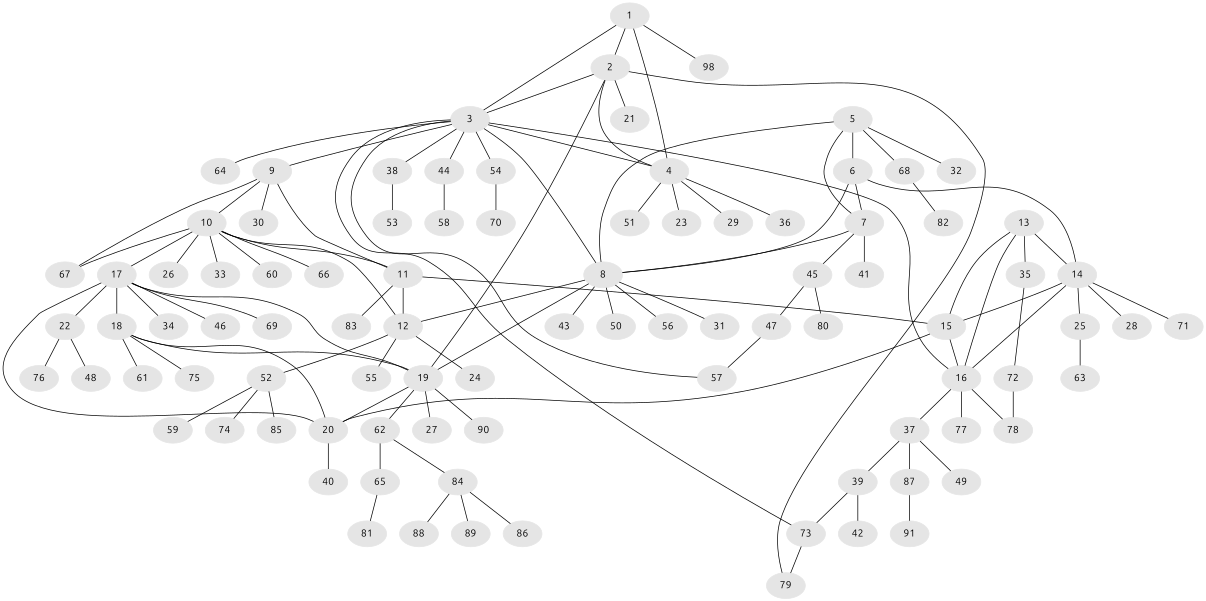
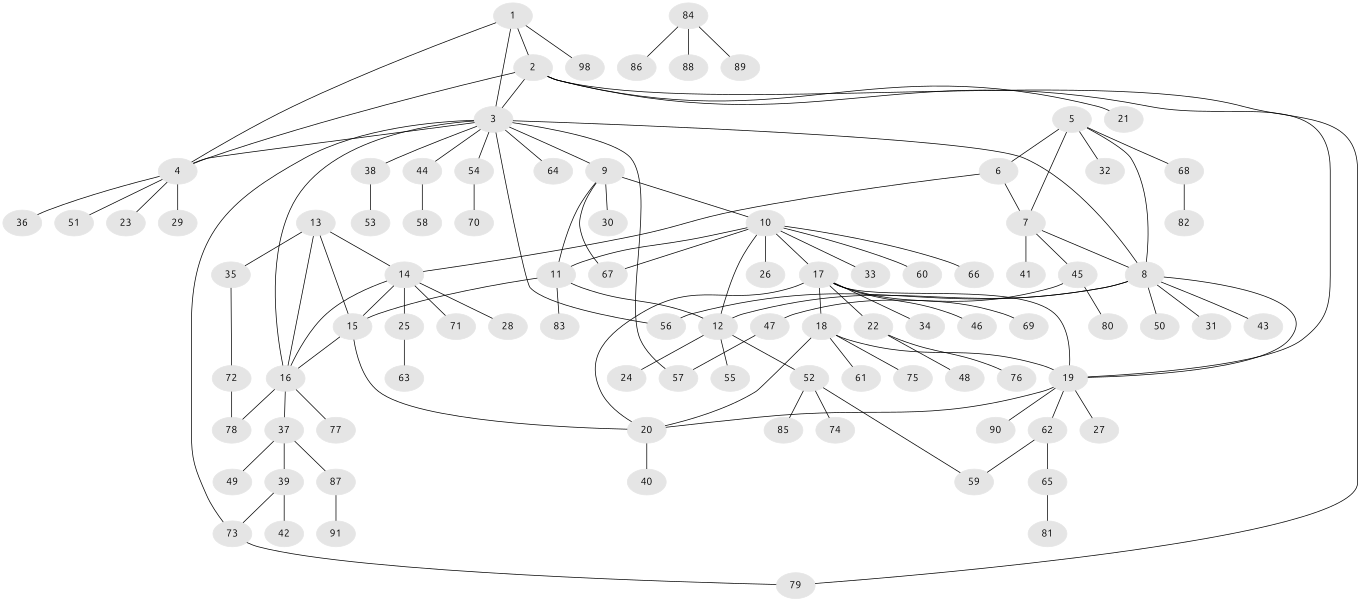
edge "6" -- "8": removed
edge "3" -- "56": added
edge "62" -- "84": now "62" -- "59"
